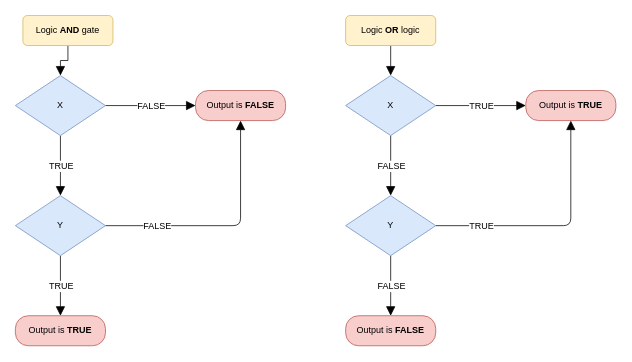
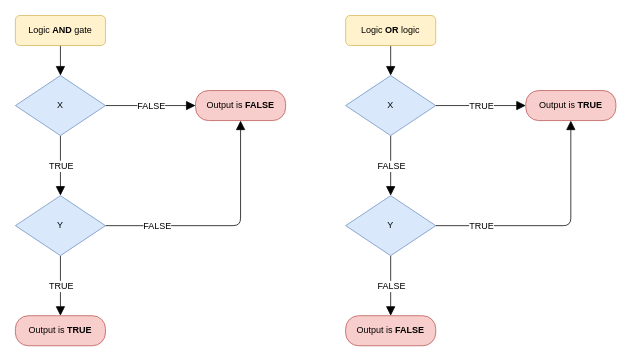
node "Logic AND gate": moved (68, 30) -> (60, 30)
